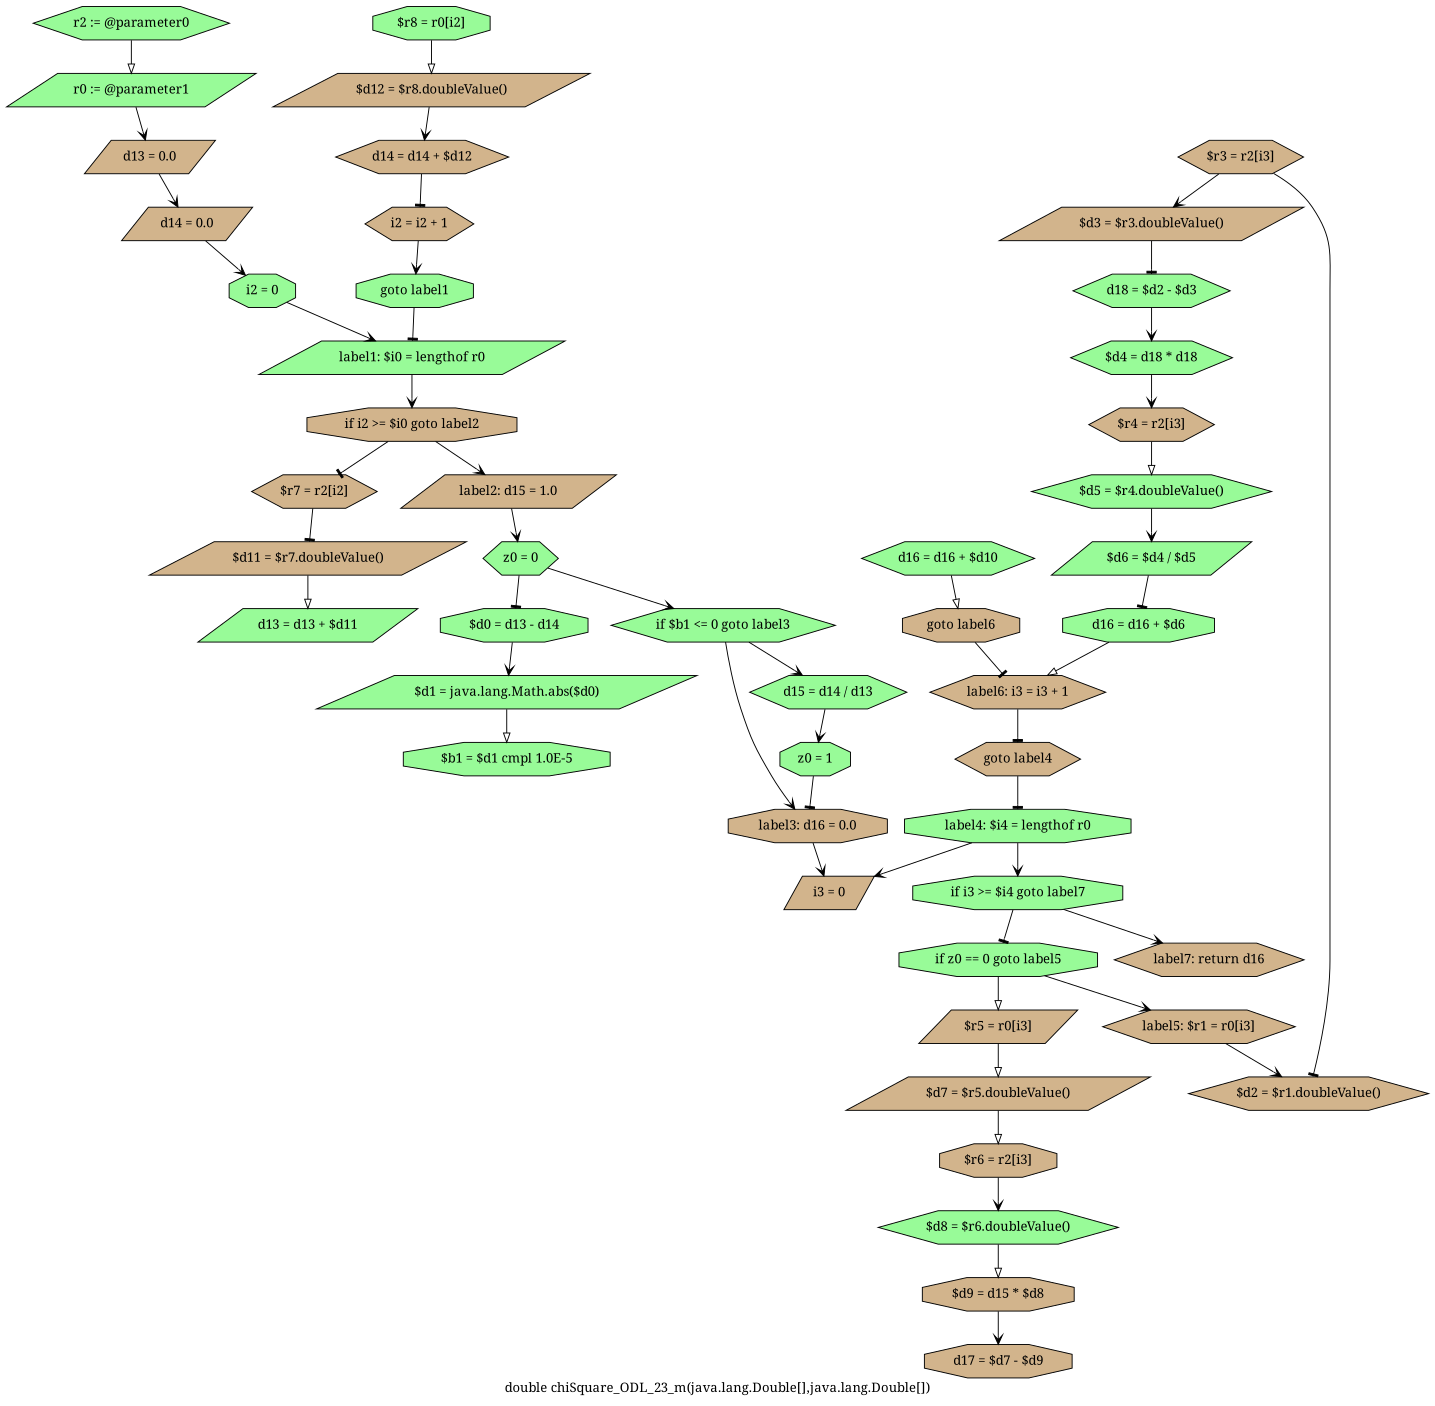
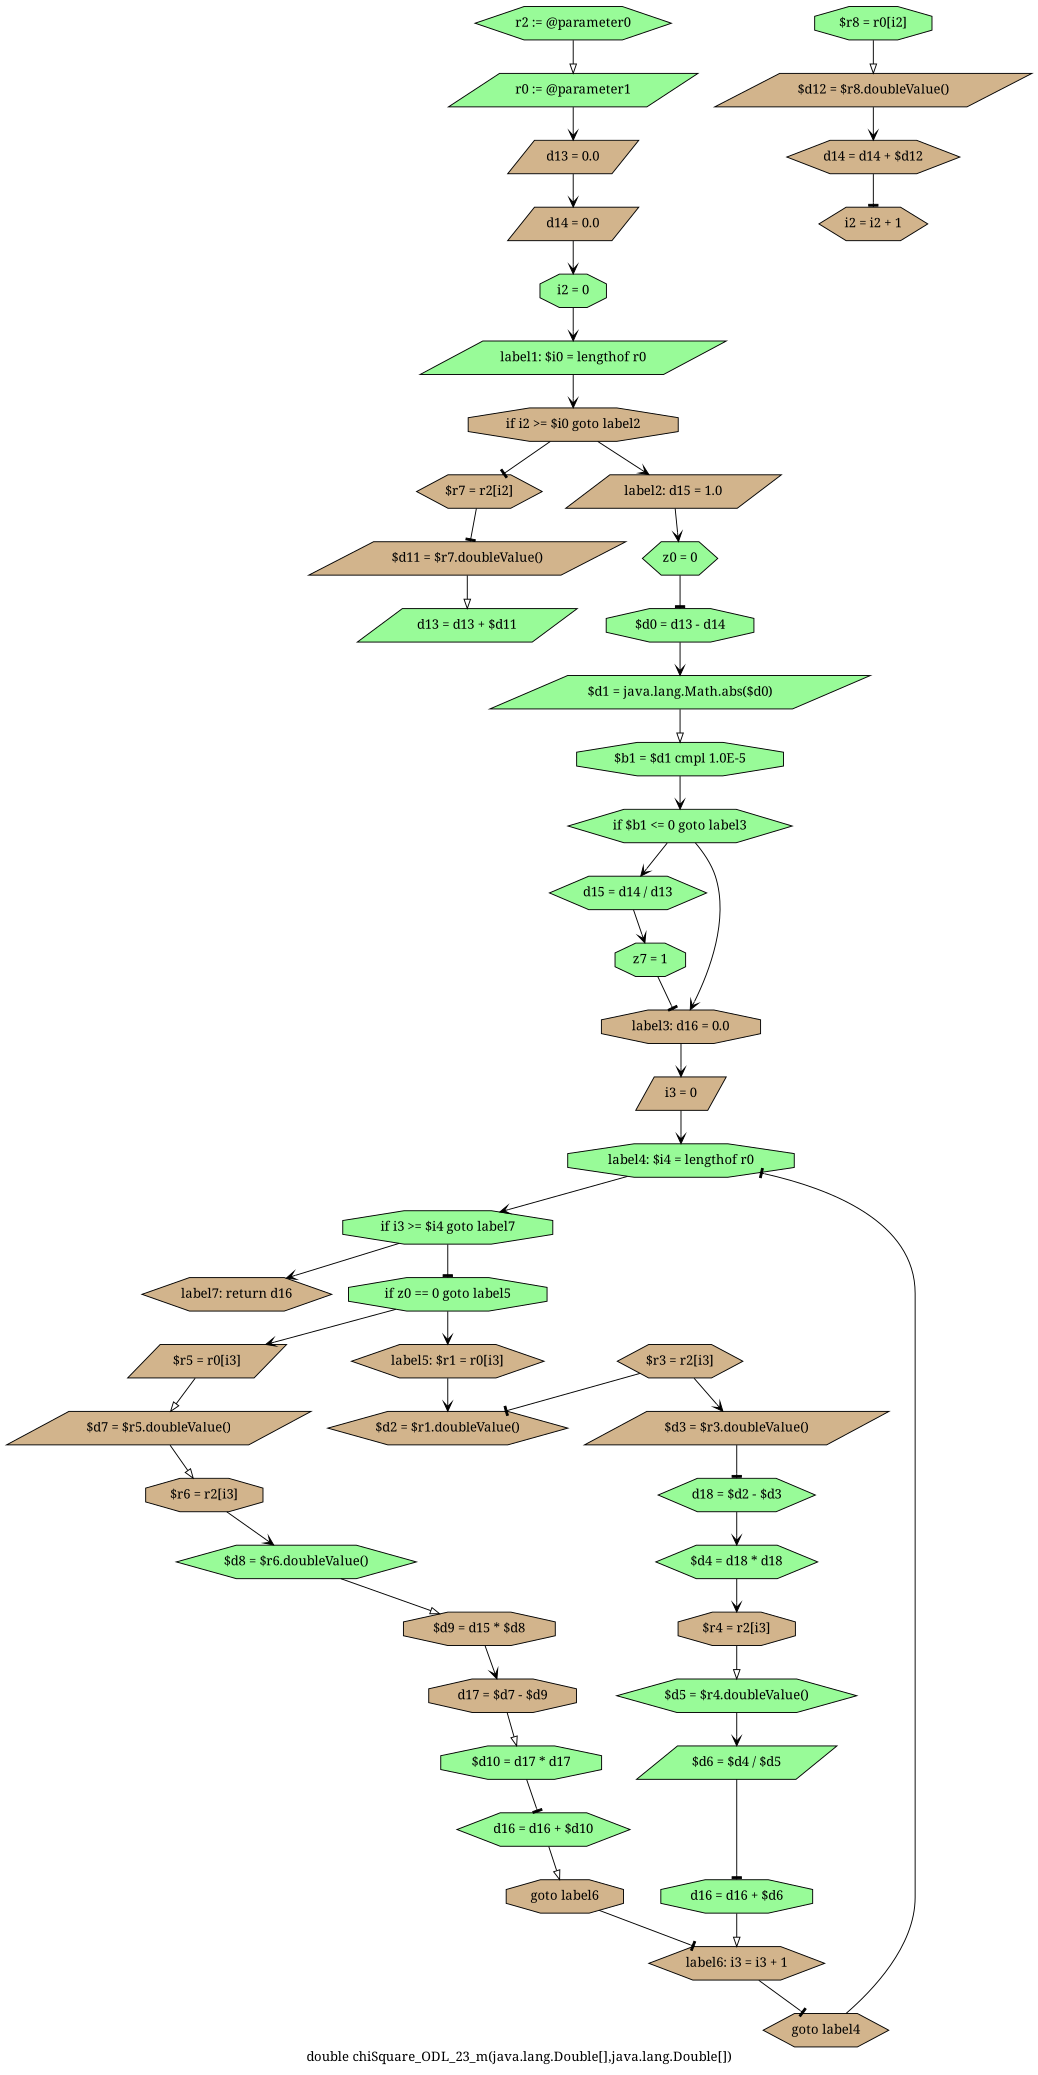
node "goto label1": removed
node "$r4 = r2[i3]": shape hexagon -> octagon
edge "z0 = 0" -> "if $b1 <= 0 goto label3": now "$b1 = $d1 cmpl 1.0E-5" -> "if $b1 <= 0 goto label3"
node "z0 = 1": label "z0 = 1" -> "z7 = 1"
edge "label4: $i4 = lengthof r0" -> "i3 = 0": reversed
edge "if z0 == 0 goto label5" -> "$r5 = r0[i3]": arrowhead onormal -> vee
node "$d10 = d17 * d17": added
